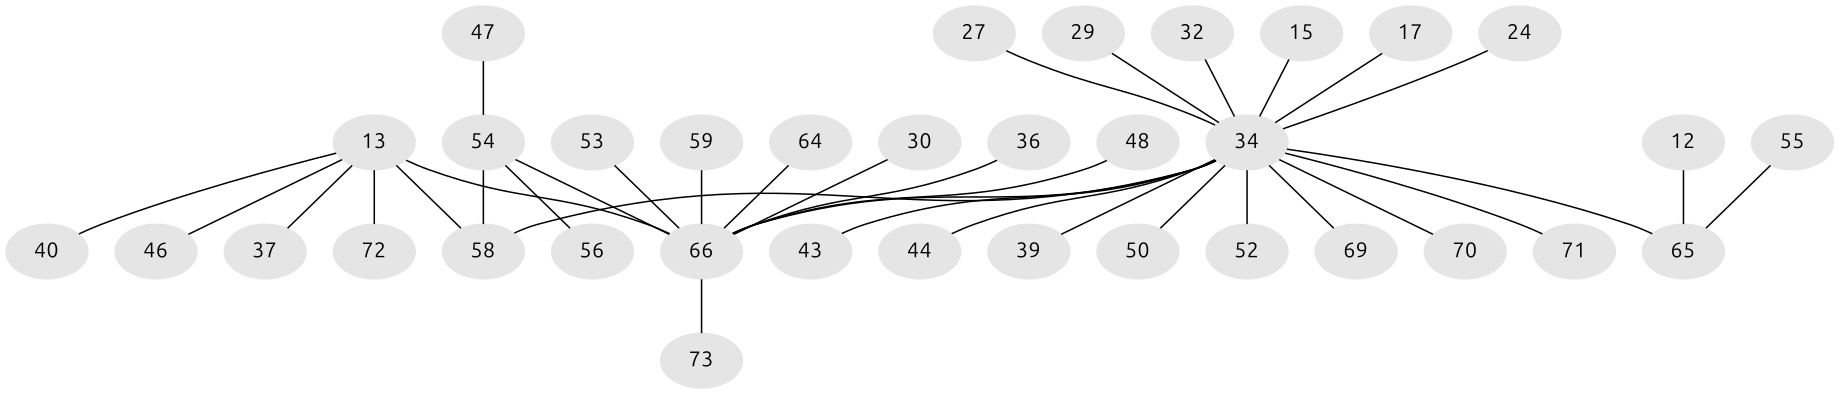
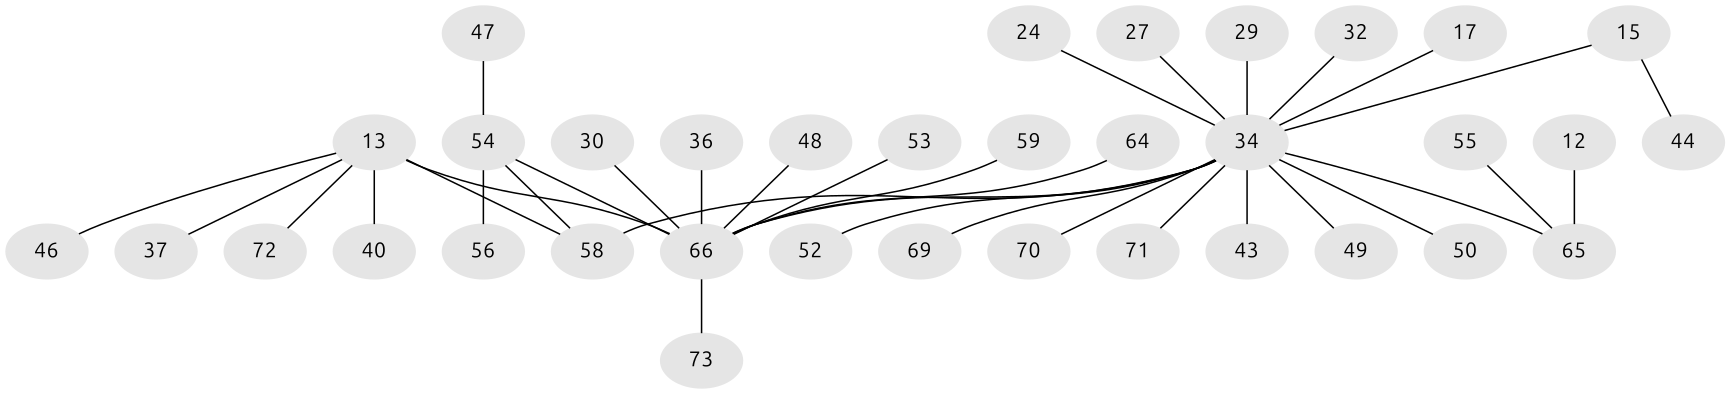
edge "34" -- "44": now "15" -- "44"
node "39": label "39" -> "49"
